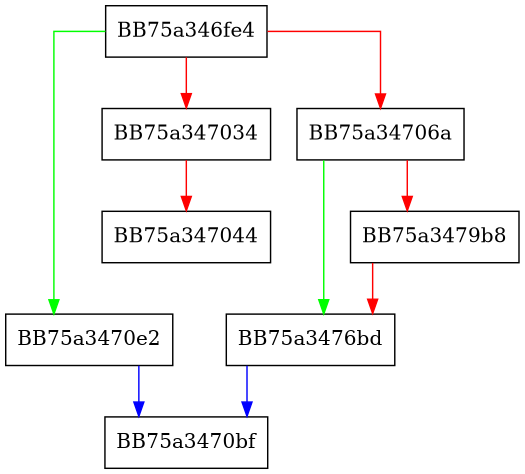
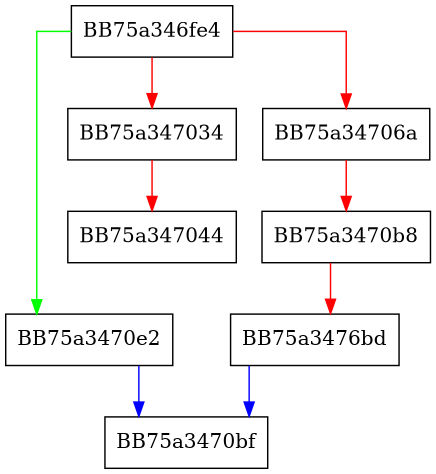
edge "BB75a34706a" -> "BB75a3476bd": removed
node "BB75a3479b8": label "BB75a3479b8" -> "BB75a3470b8"
